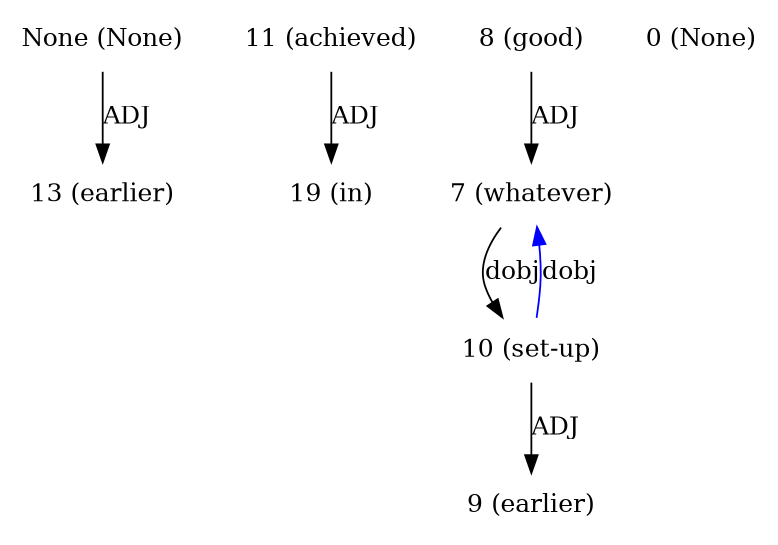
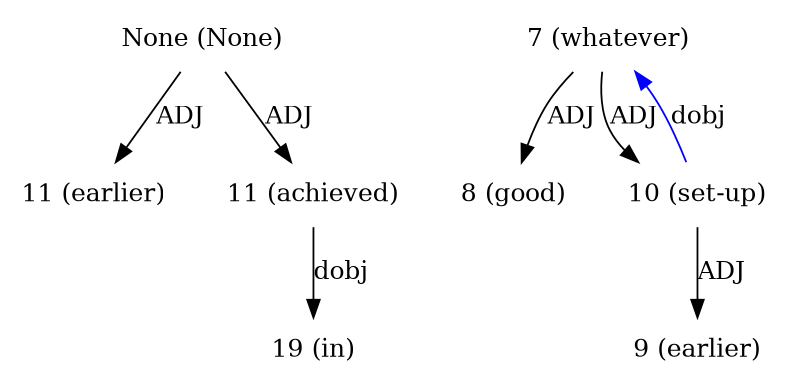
node "0 (None)": removed
edge "8 (good)" -> "7 (whatever)": reversed
edge "None (None)" -> "11 (achieved)": added, label "ADJ"
edge "11 (achieved)" -> "19 (in)": label "ADJ" -> "dobj"
node "13 (earlier)": label "13 (earlier)" -> "11 (earlier)"
edge "7 (whatever)" -> "10 (set-up)": label "dobj" -> "ADJ"
